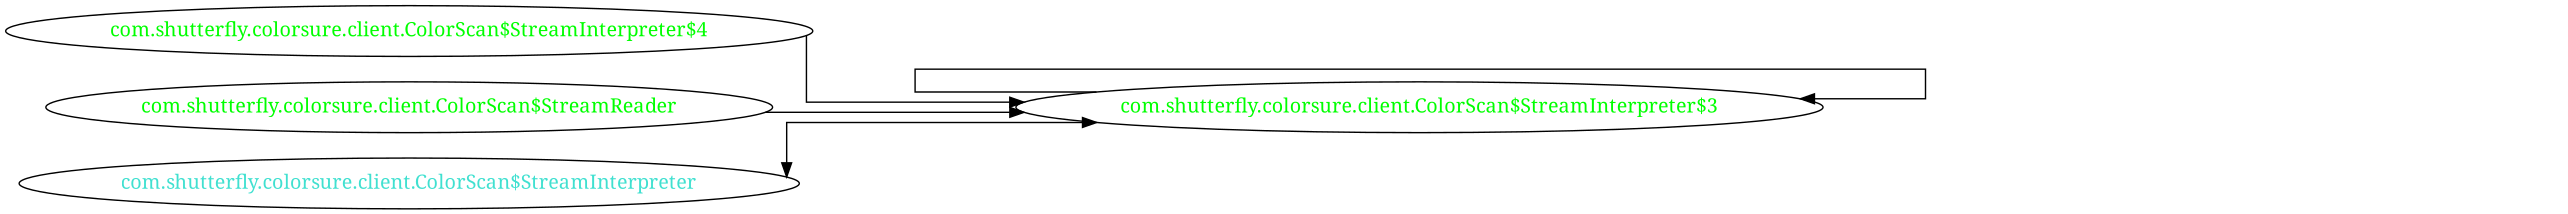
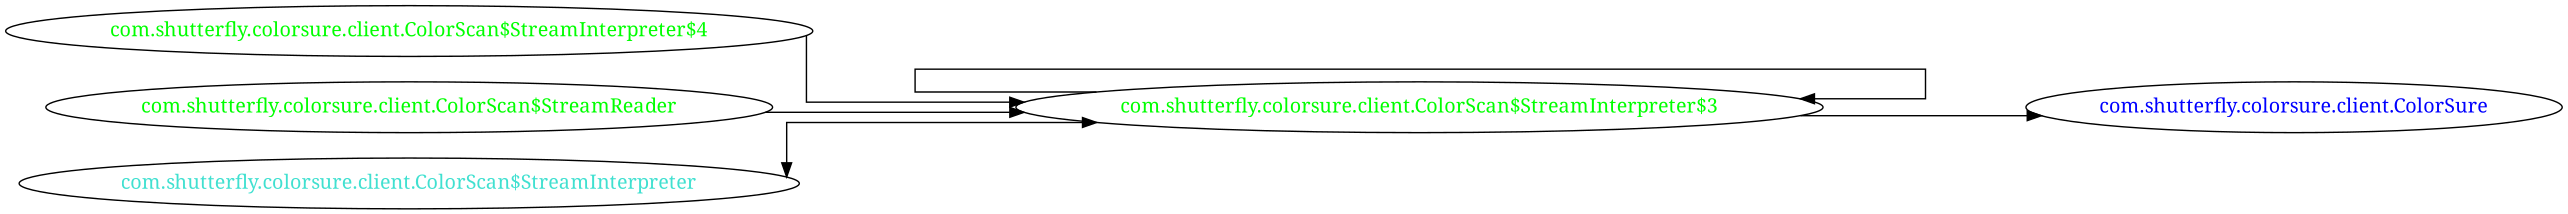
node "com.shutterfly.colorsure.client.ColorSure": added
